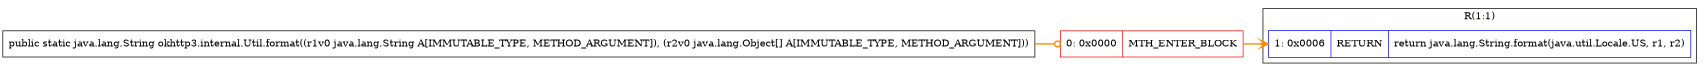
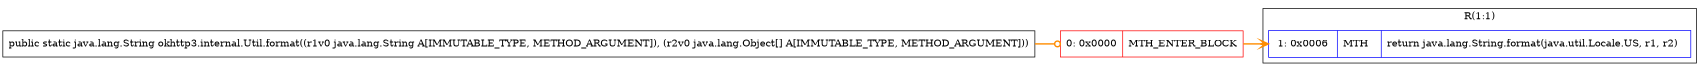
node "1: 0x0006": text "RETURN" -> "MTH"
